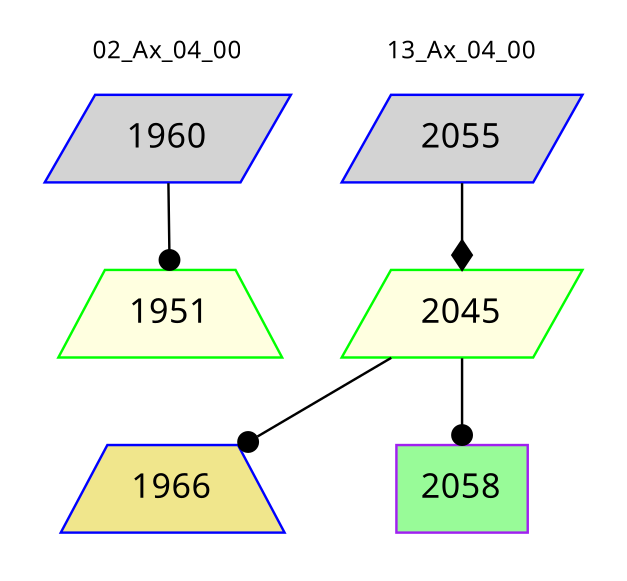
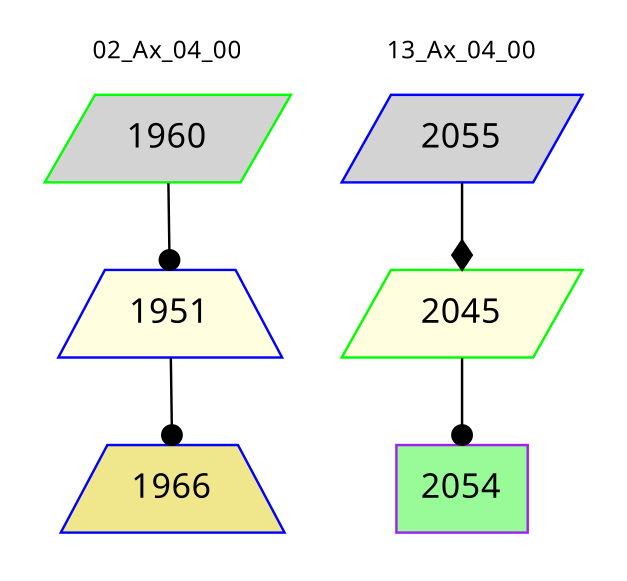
node "1960": color blue -> green
node "1951": color green -> blue
edge "2045" -> "1966": now "1951" -> "1966"
node "2058": label "2058" -> "2054"
